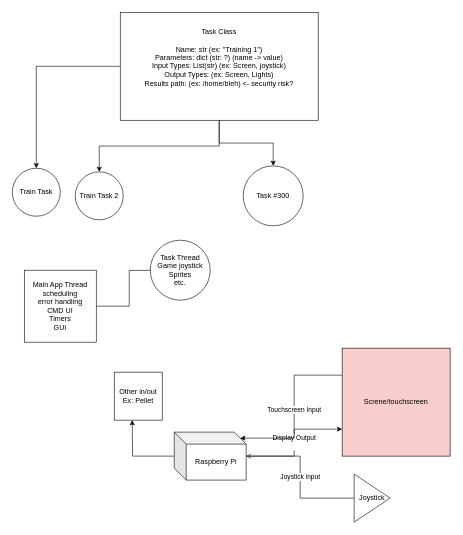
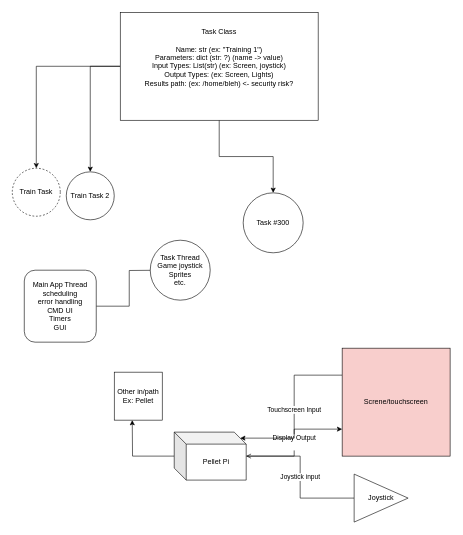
node "Train Task": style solid -> dashed
node "Train Task 2": moved (99, 196) -> (90, 196)
node "Task #300": moved (273, 196) -> (273, 223)
node "Main App Thread scheduling error handling CMD UI Timers GUI": shape rectangle -> rounded rectangle
node "Other in/out Ex: Pellet": label "Other in/out Ex: Pellet" -> "Other in/path Ex: Pellet"
node "Raspberry Pi": label "Raspberry Pi" -> "Pellet Pi"
node "Joystick": size 36x48 -> 54x48
